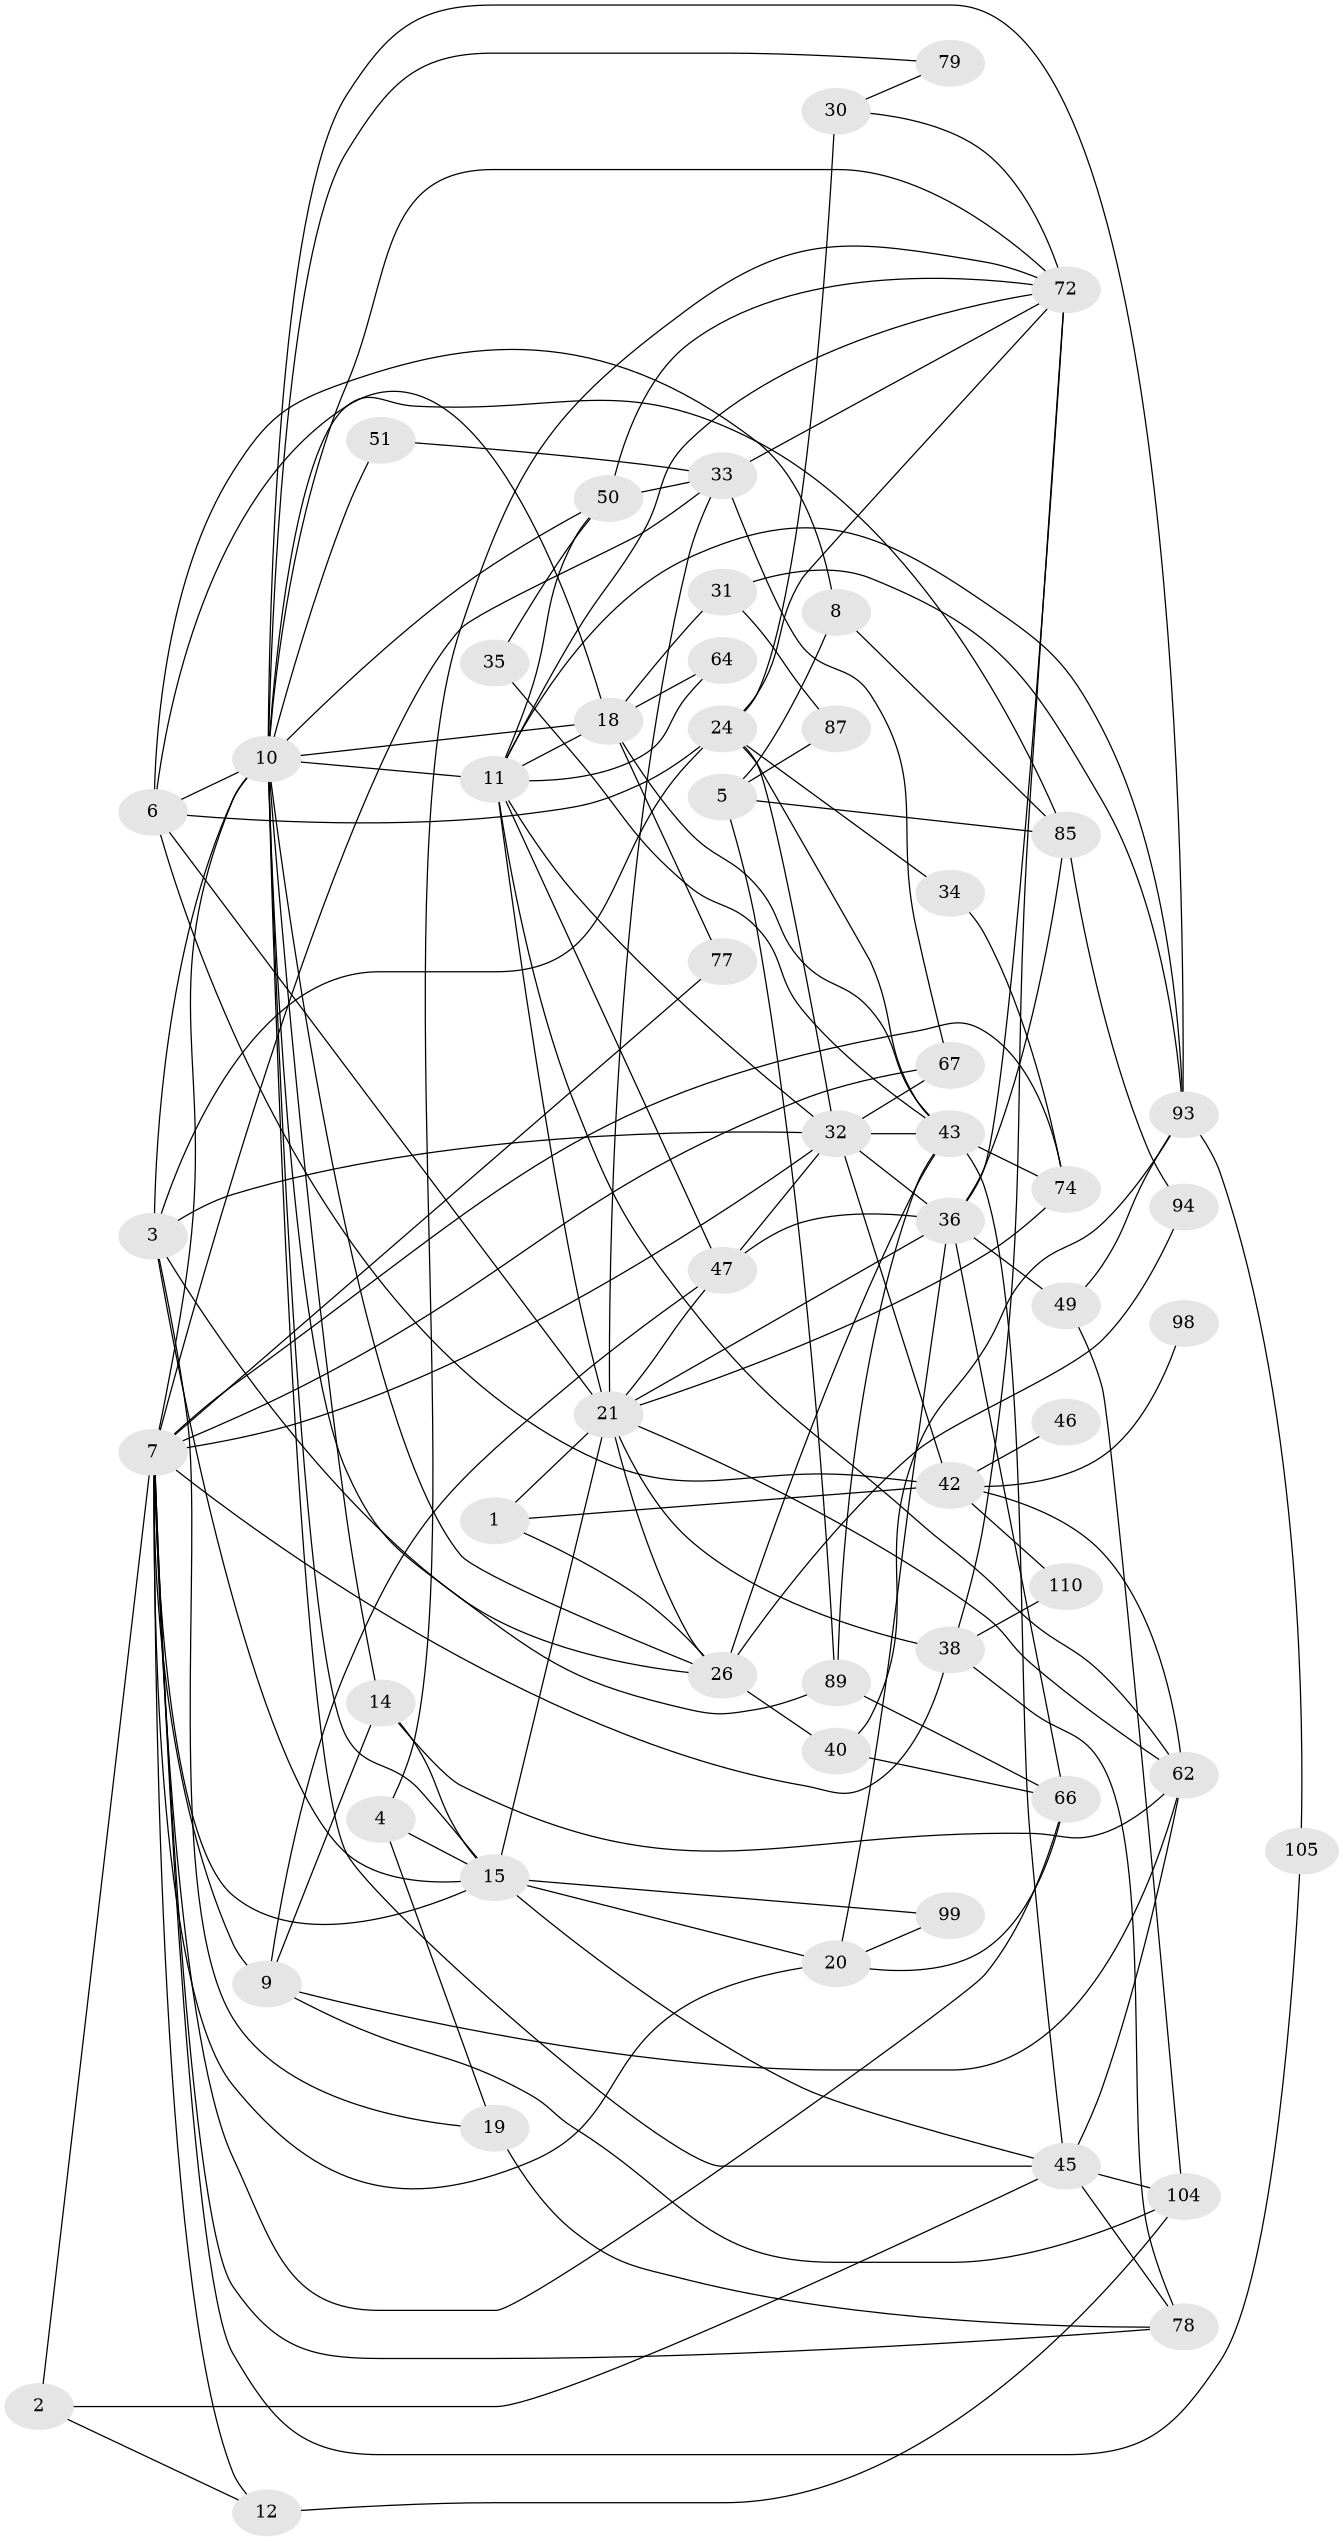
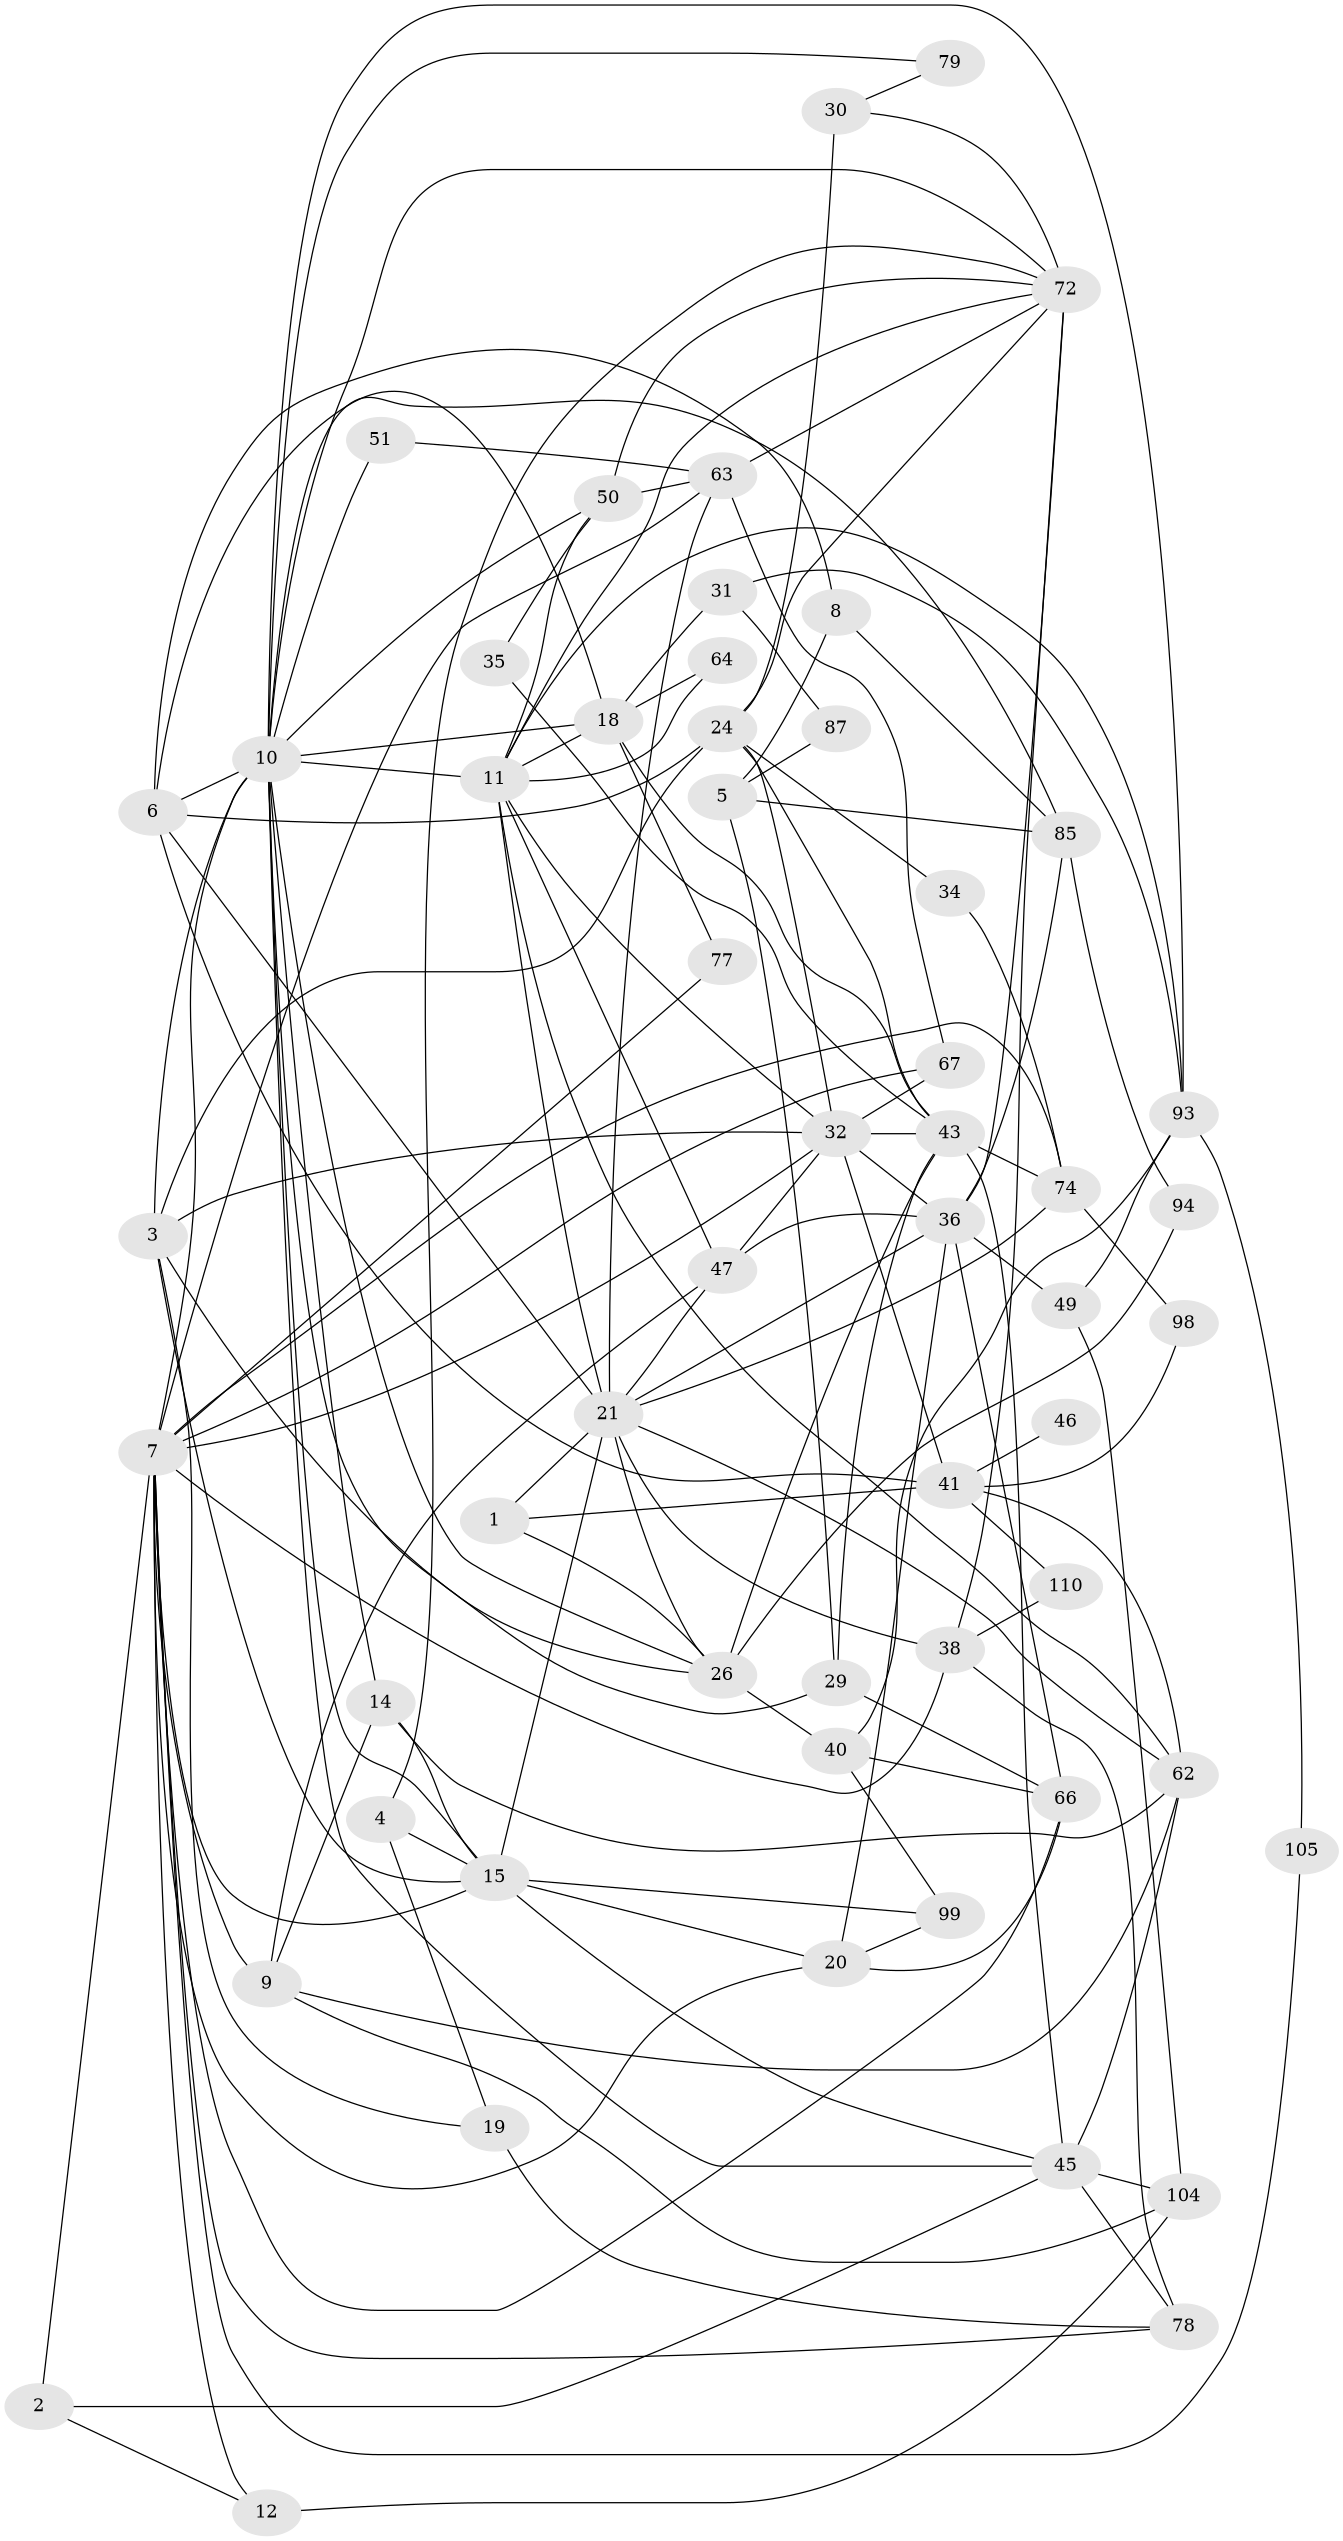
node "33": label "33" -> "63"
edge "74" -- "98": added
node "42": label "42" -> "41"
node "89": label "89" -> "29"
edge "40" -- "99": added
